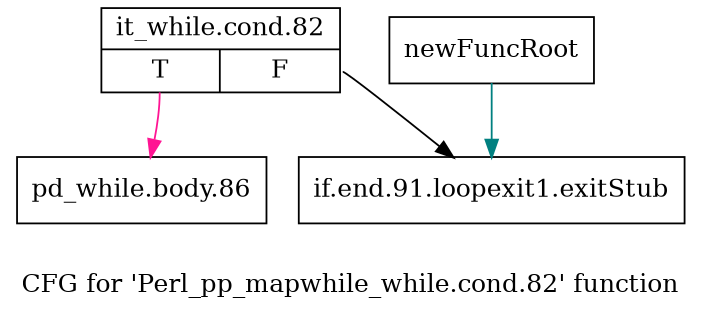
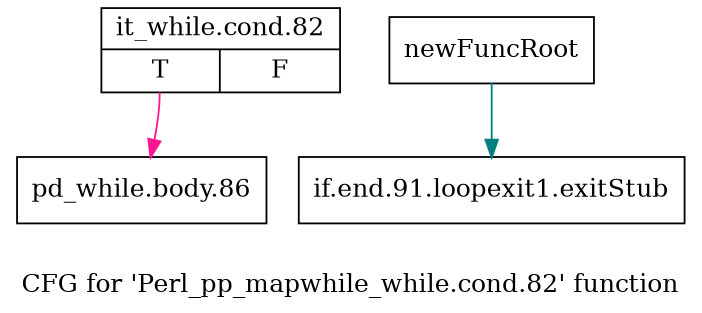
edge "it_while.cond.82" -> "if.end.91.loopexit1.exitStub": removed
